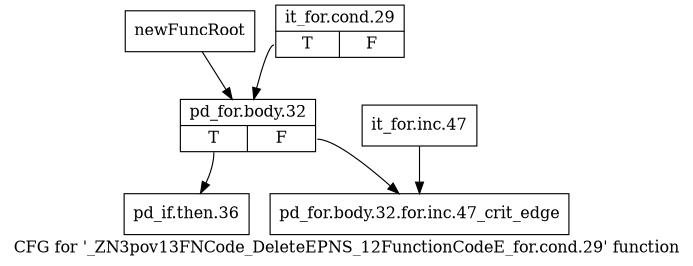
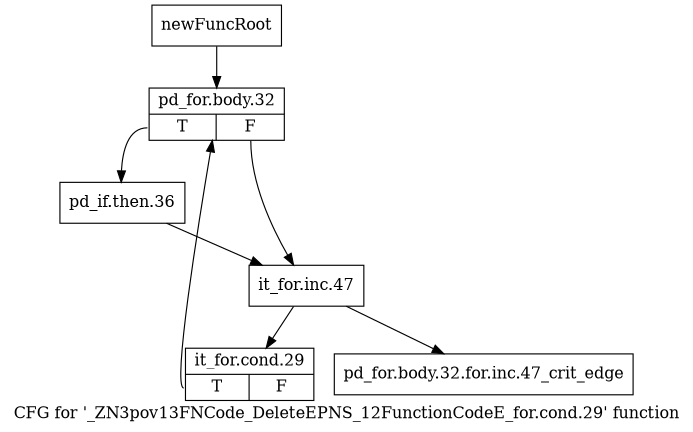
edge "pd_for.body.32" -> "pd_for.body.32.for.inc.47_crit_edge": now "pd_for.body.32" -> "it_for.inc.47"
edge "pd_if.then.36" -> "it_for.inc.47": added
edge "it_for.inc.47" -> "it_for.cond.29": added
